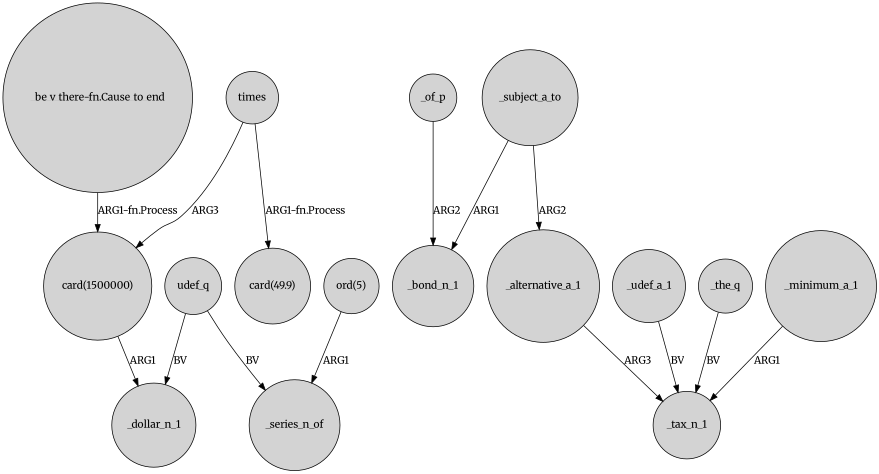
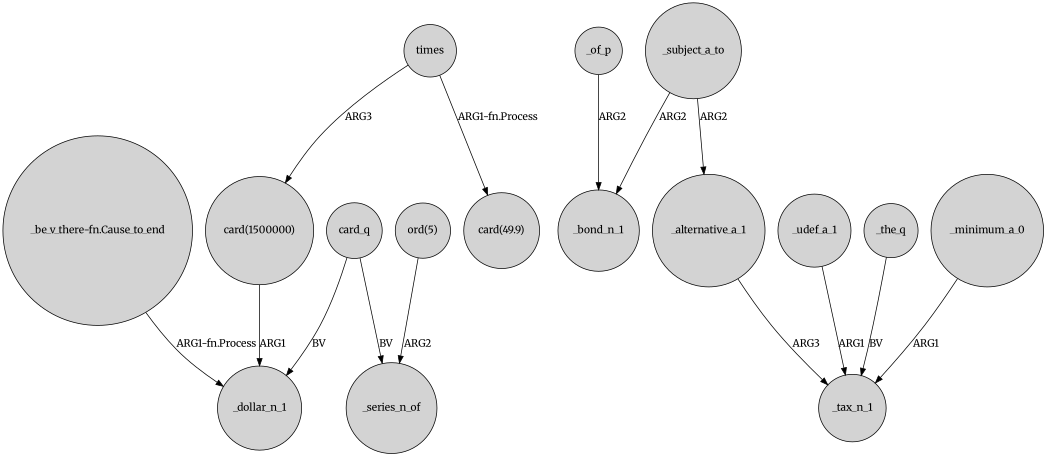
edge "_be_v_there-fn.Cause_to_end" -> "card(1500000)": now "_be_v_there-fn.Cause_to_end" -> "_dollar_n_1"
edge "_subject_a_to" -> "_bond_n_1": label "ARG1" -> "ARG2"
node "udef_q": label "udef_q" -> "card_q"
node "_minimum_a_1": label "_minimum_a_1" -> "_minimum_a_0"
edge "ord(5)" -> "_series_n_of": label "ARG1" -> "ARG2"
edge "_udef_a_1" -> "_tax_n_1": label "BV" -> "ARG1"
